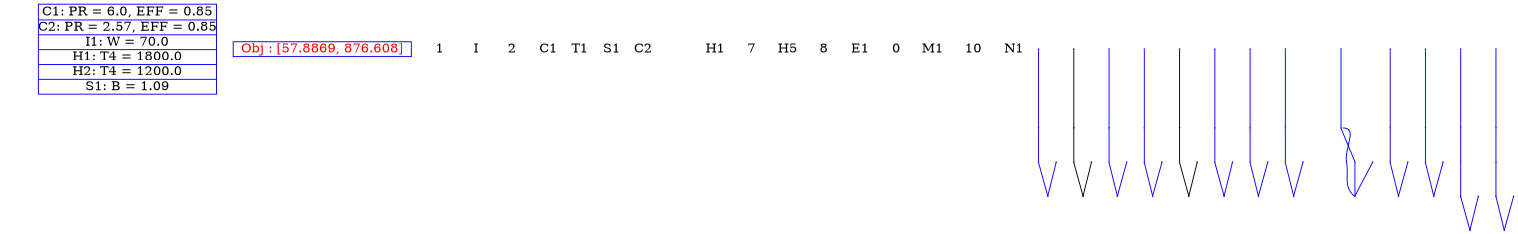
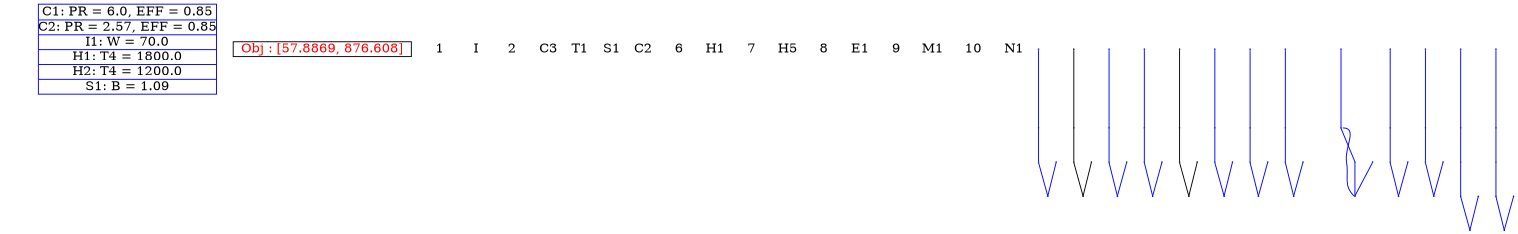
node "Obj : [57.8869, 876.608]": color blue -> black
node "C1": label "C1" -> "C3"
node "6": added
node "0": label "0" -> "9"
